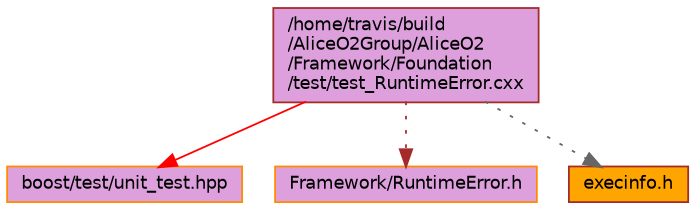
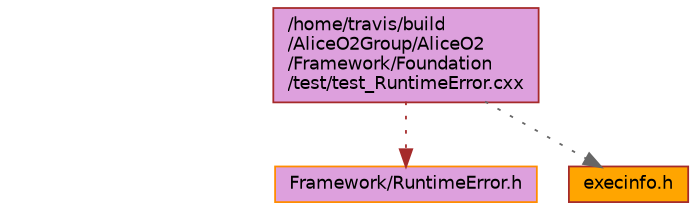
node "boost/test/unit_test.hpp": removed
